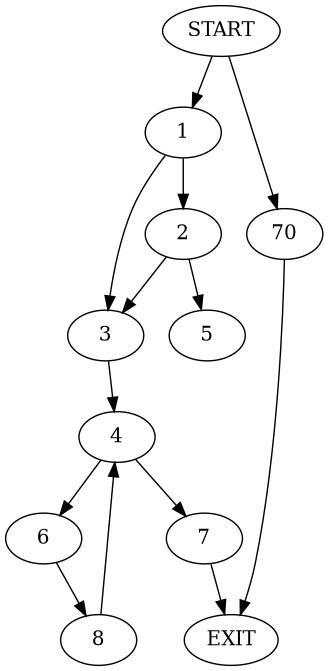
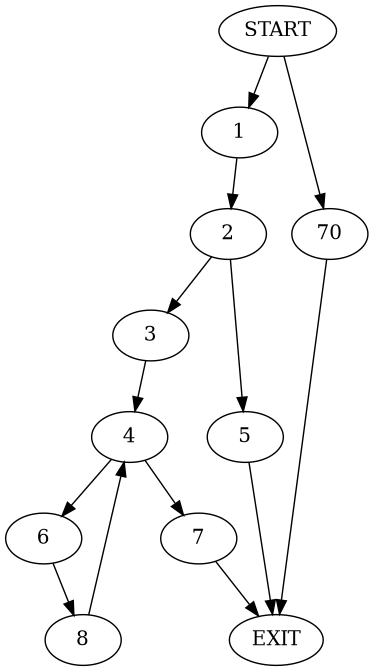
edge "1" -> "3": removed
edge "5" -> "EXIT": added
